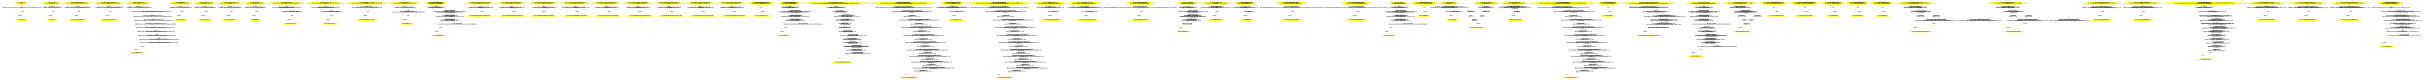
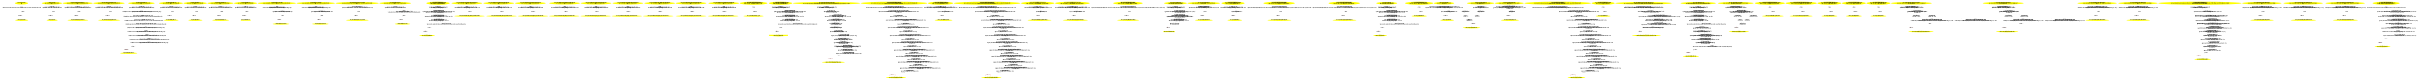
node "2: Exit void ParentRunnerTest$FruitTest.apple()": shape ellipse -> invhouse
